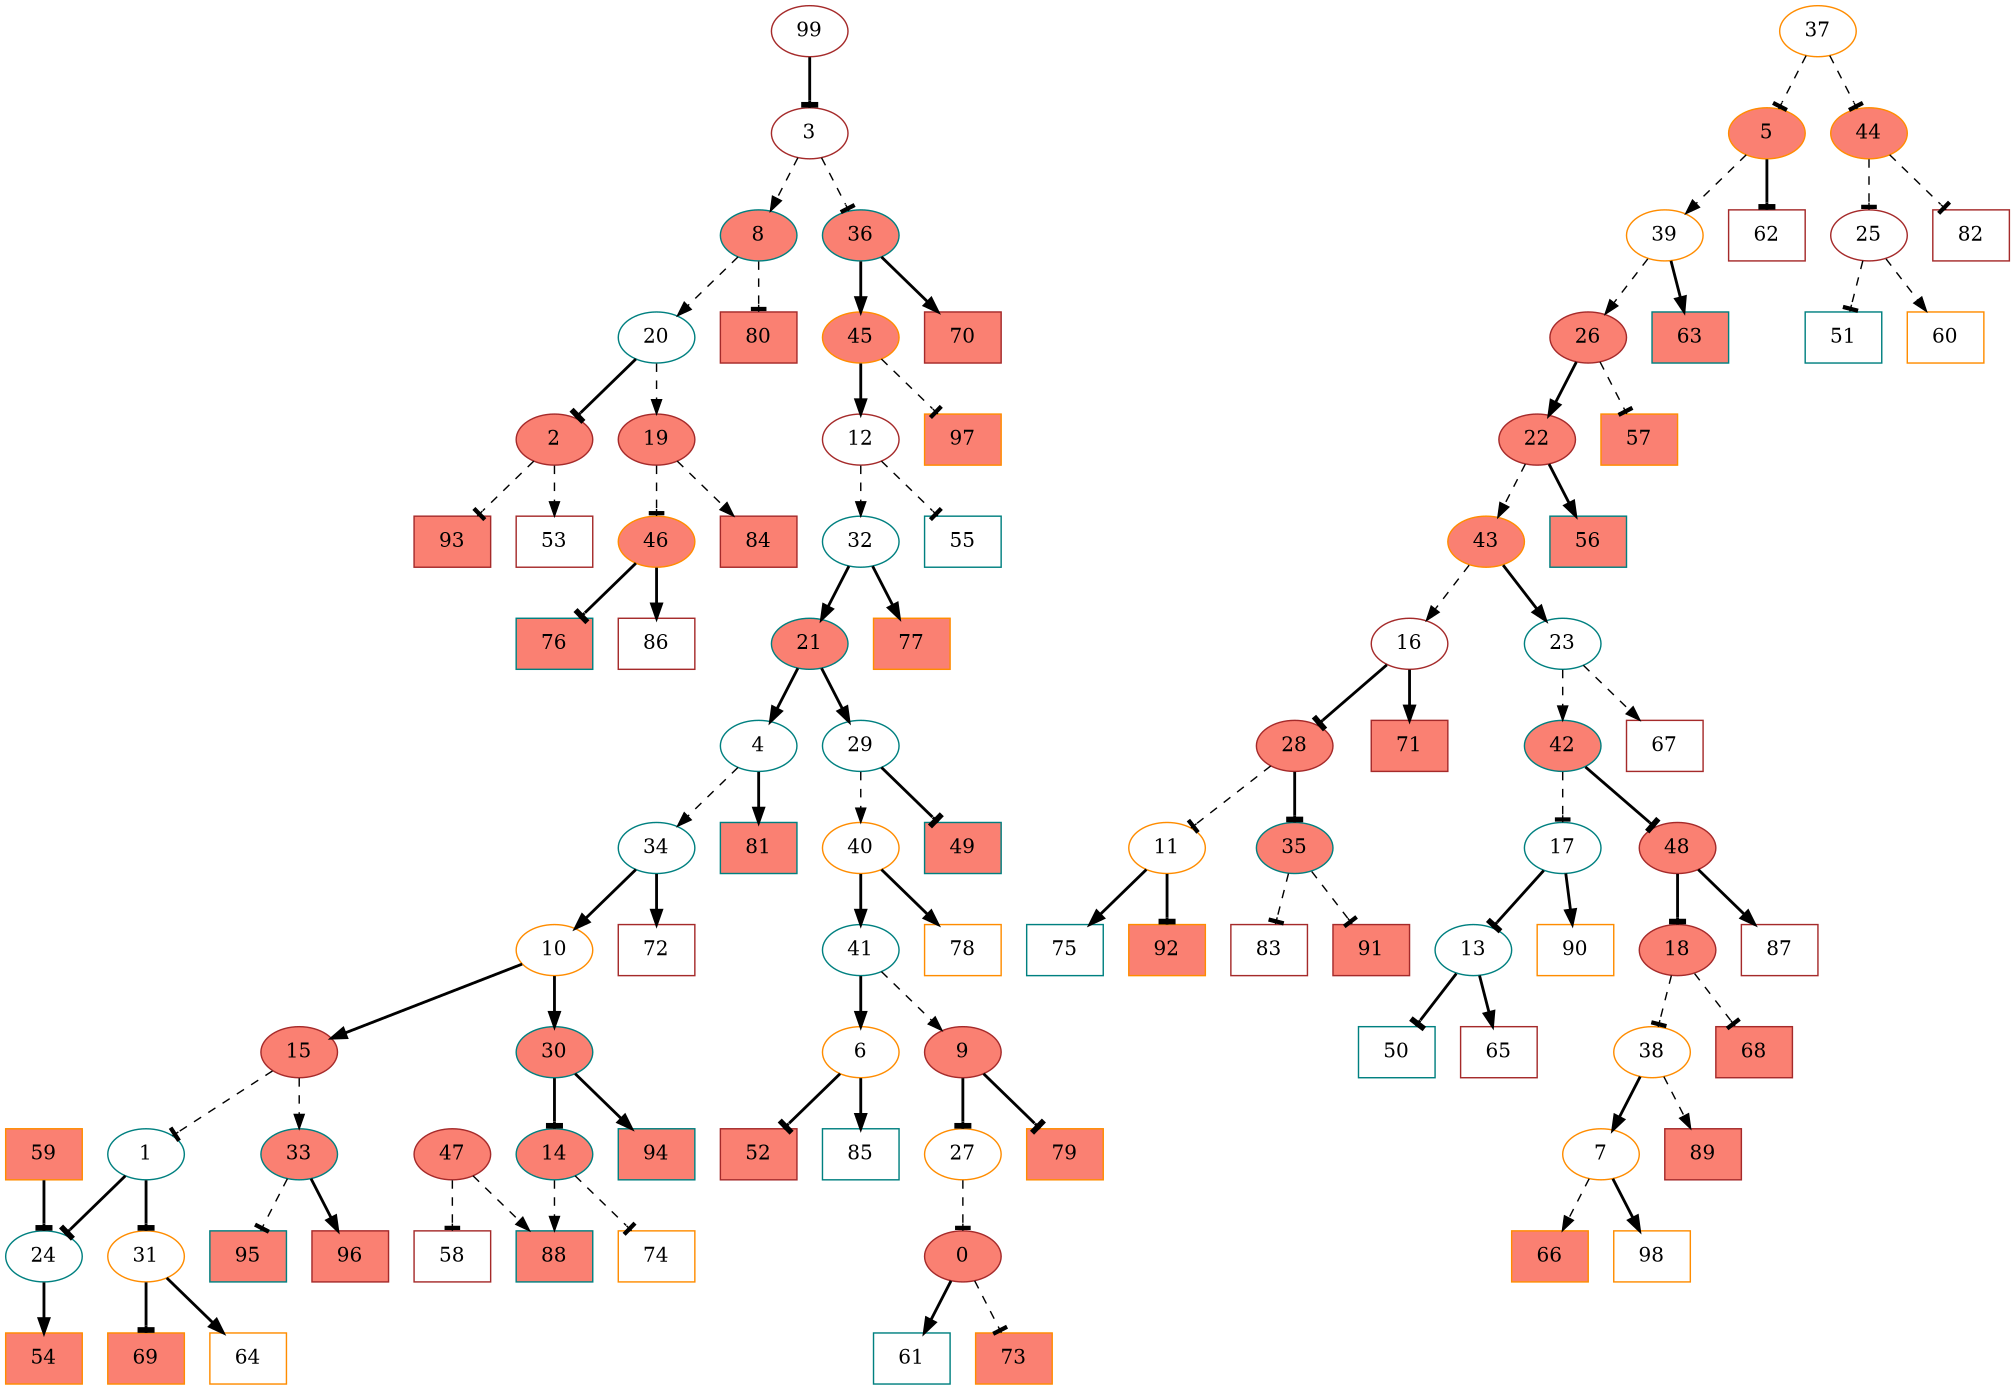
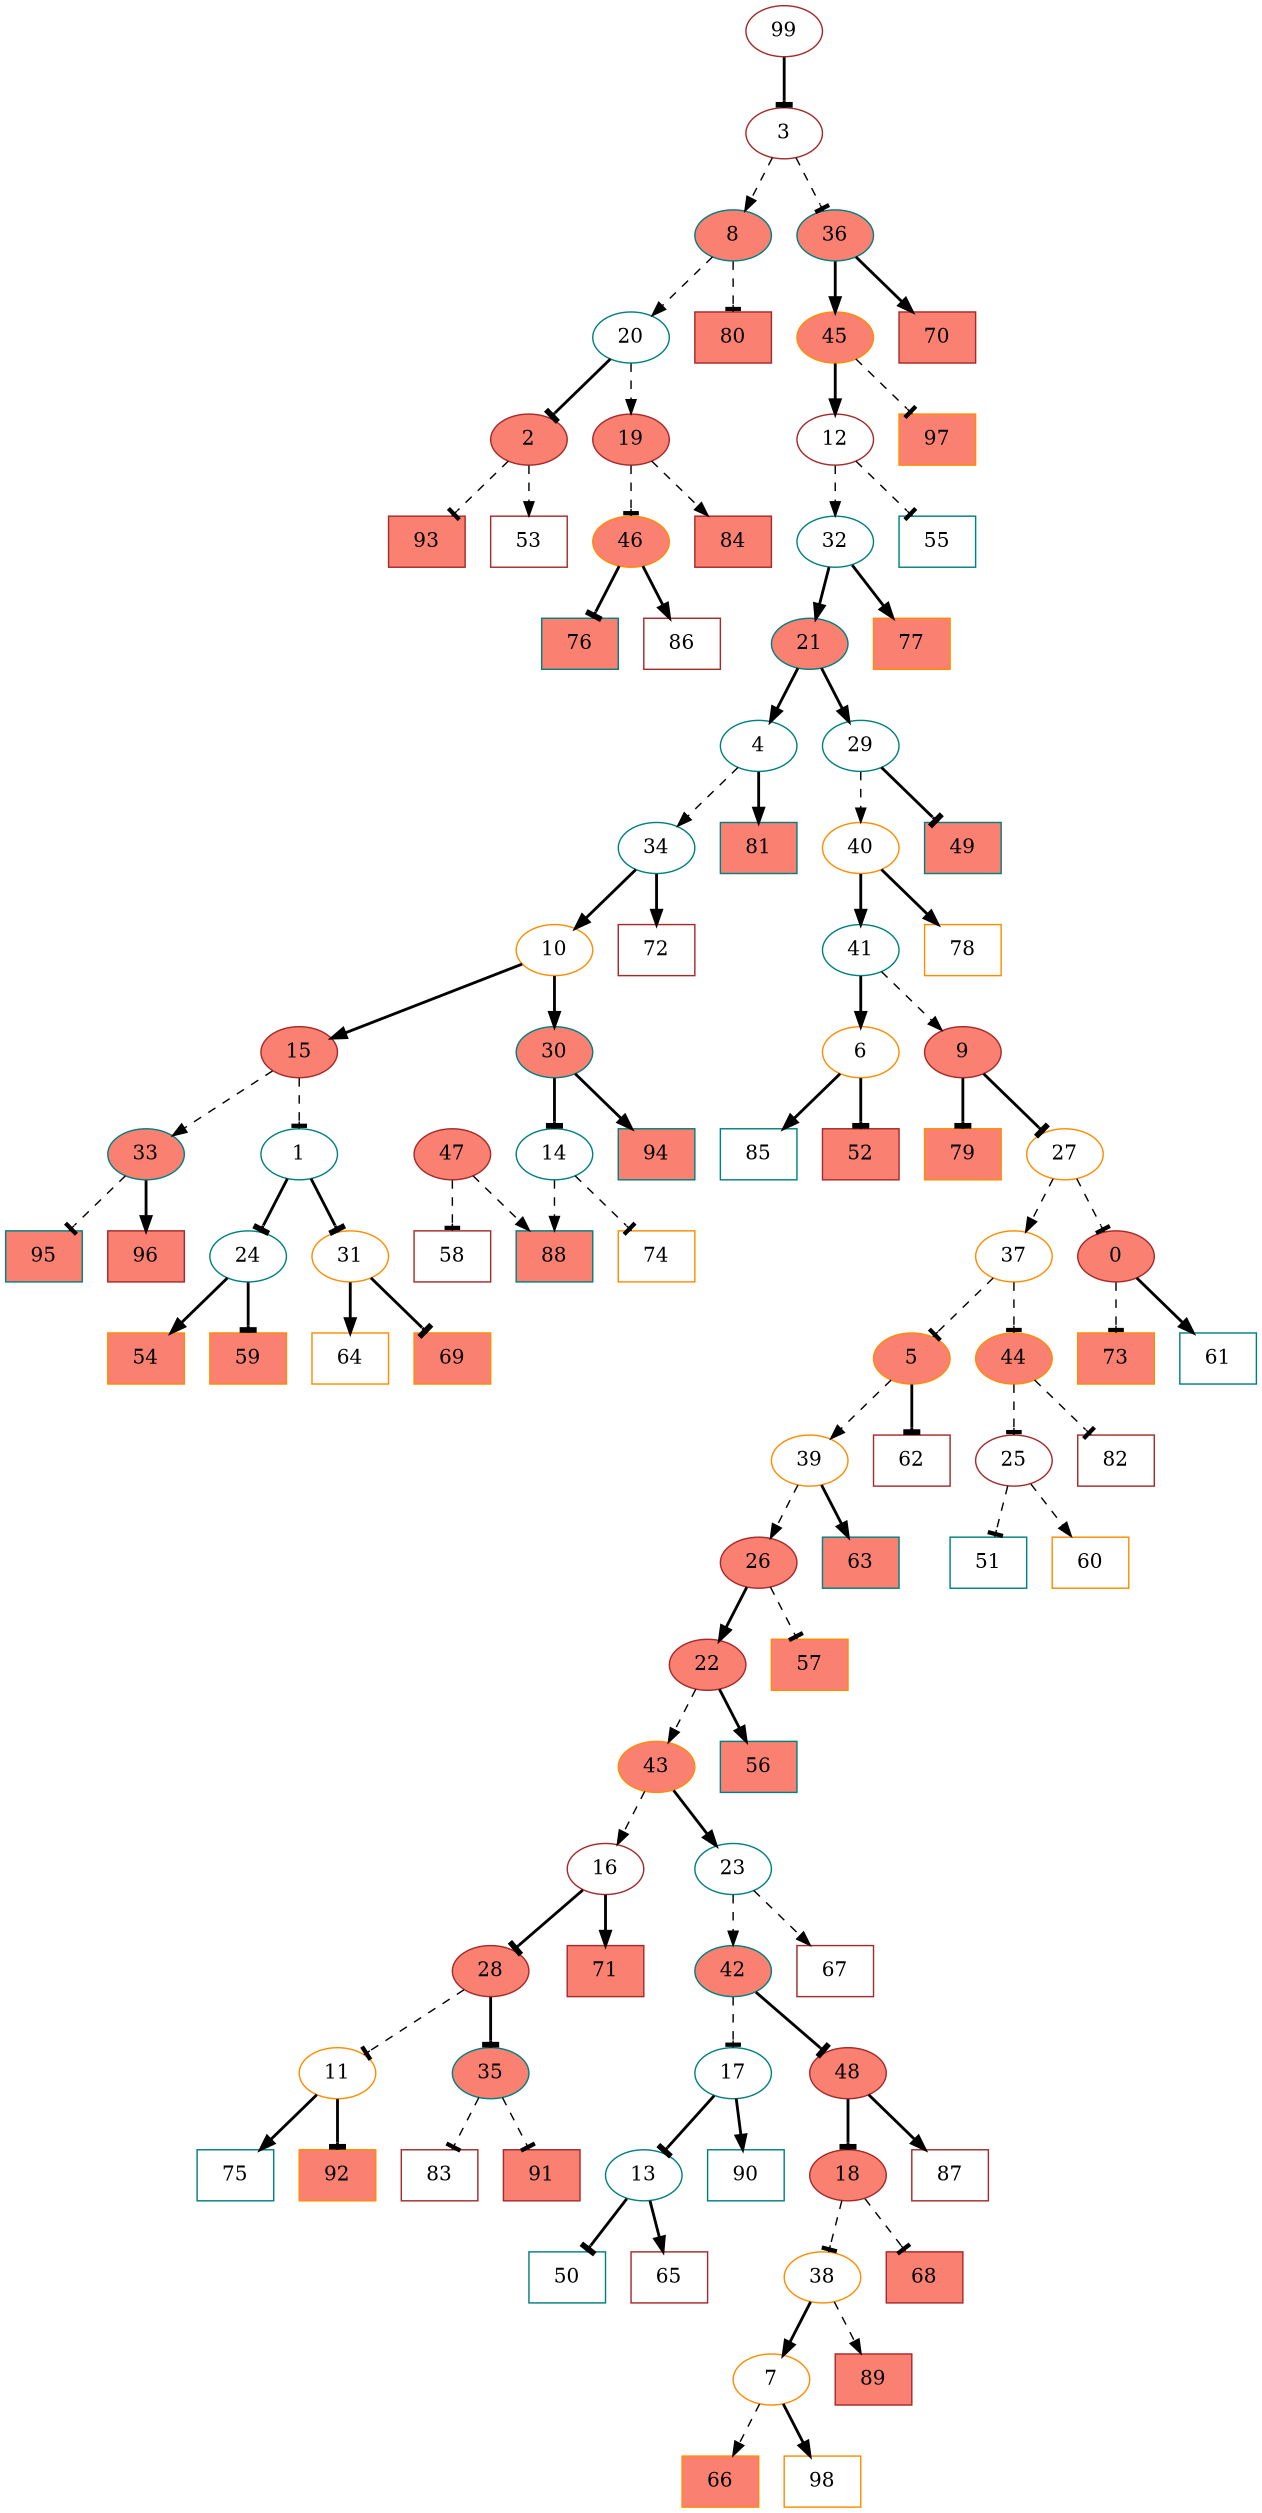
node "90": color darkorange -> teal
node "14": fillcolor salmon -> white
edge "27" -> "37": added
edge "59" -> "24": reversed
